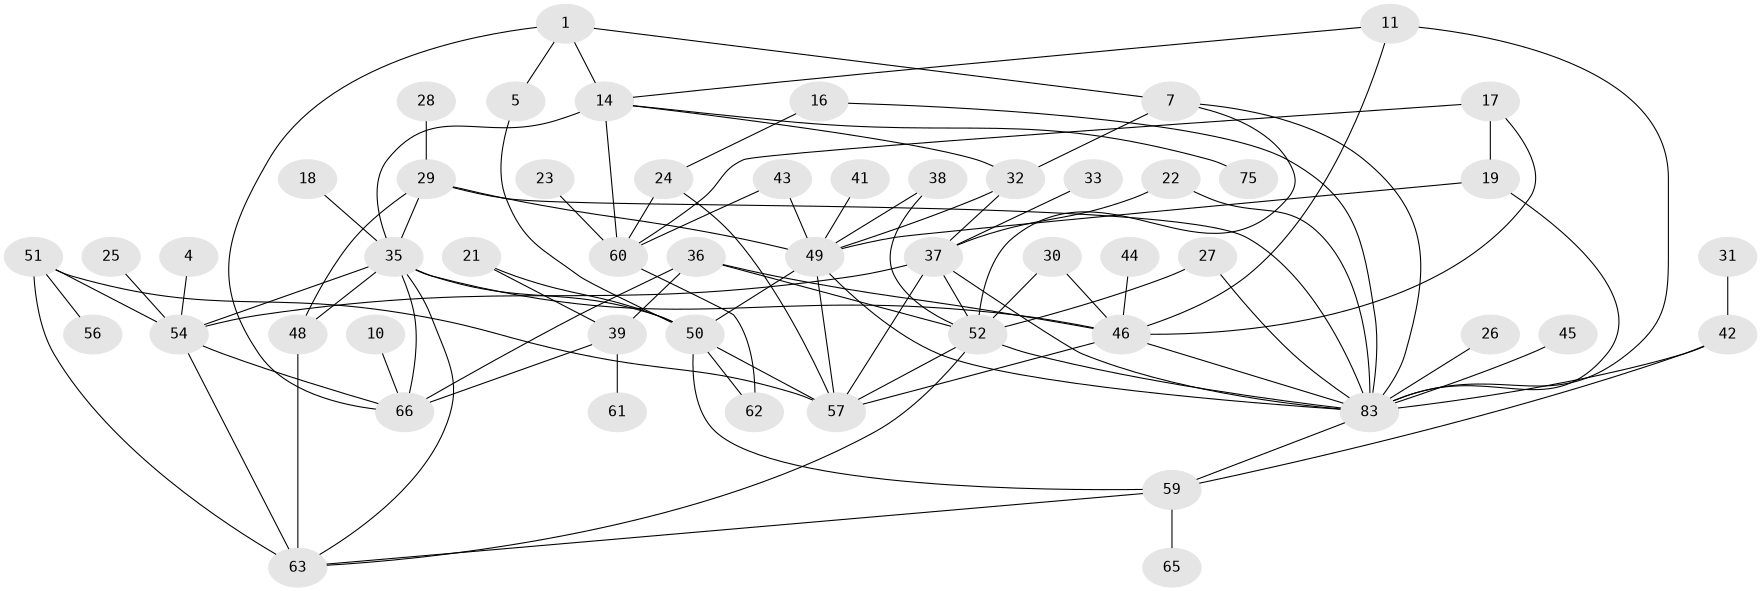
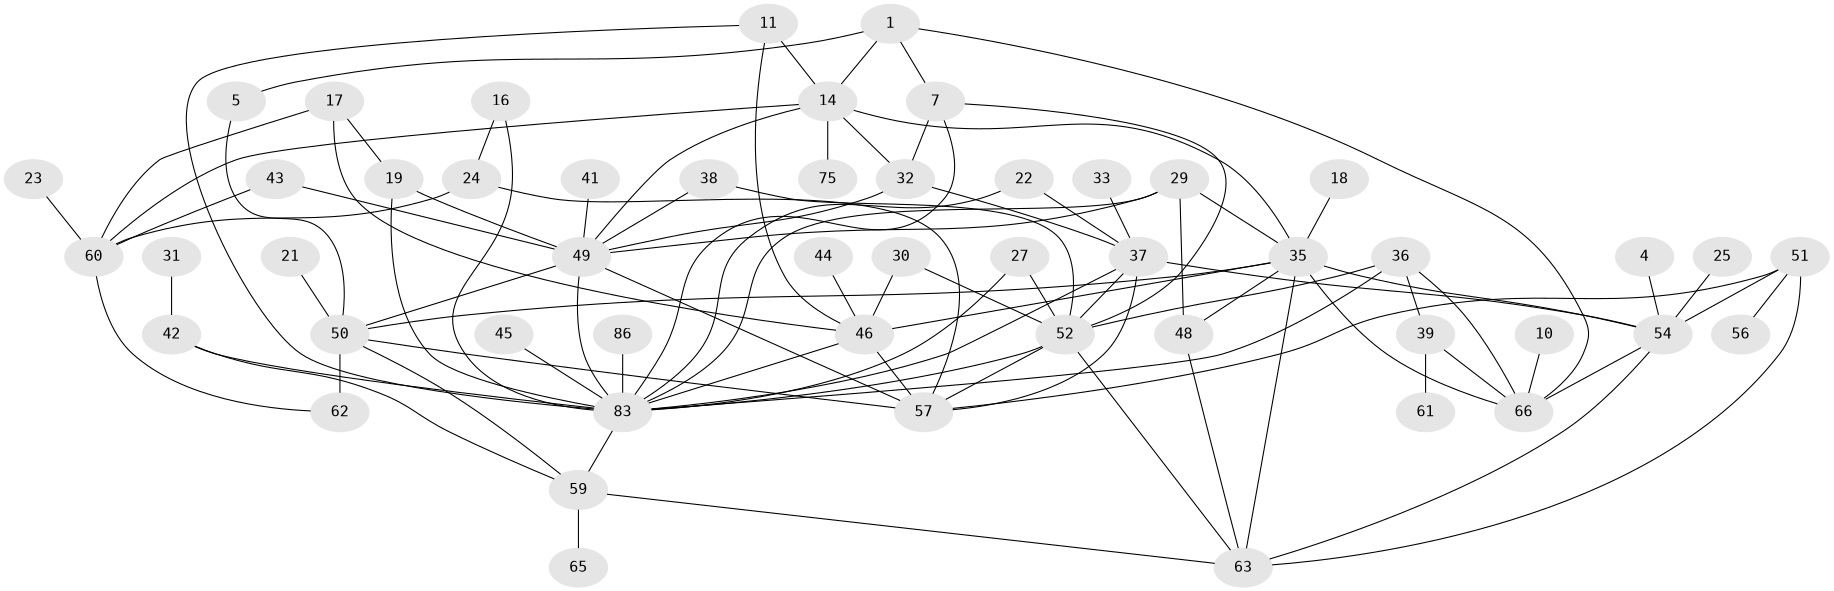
node "28": removed
edge "14" -- "49": added
edge "21" -- "39": removed
edge "36" -- "46": now "36" -- "83"
node "26": label "26" -> "86"
